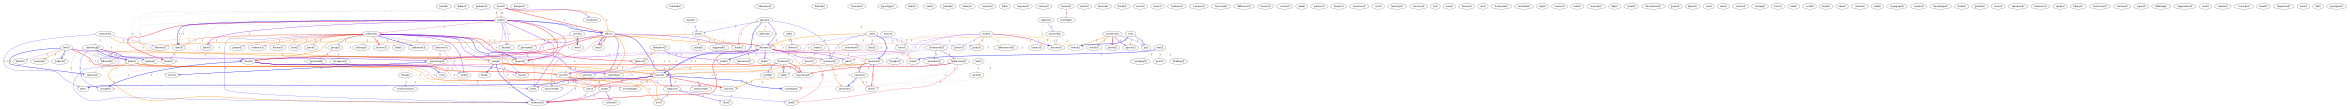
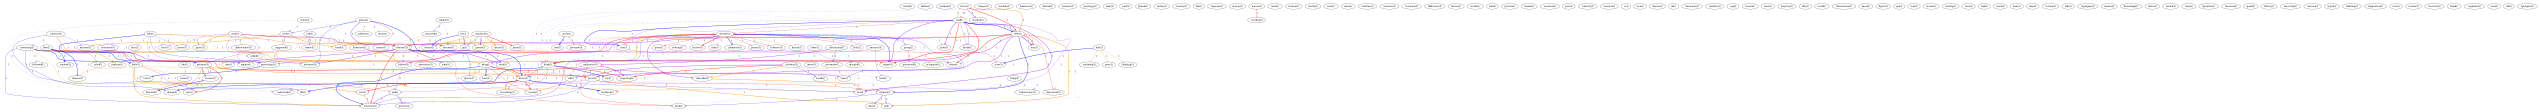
edge "atheist(12)" -> "crack(1)": style bold -> dotted
edge "post(5)" -> "mentioned(1)": now "called(1)" -> "mentioned(1)"
